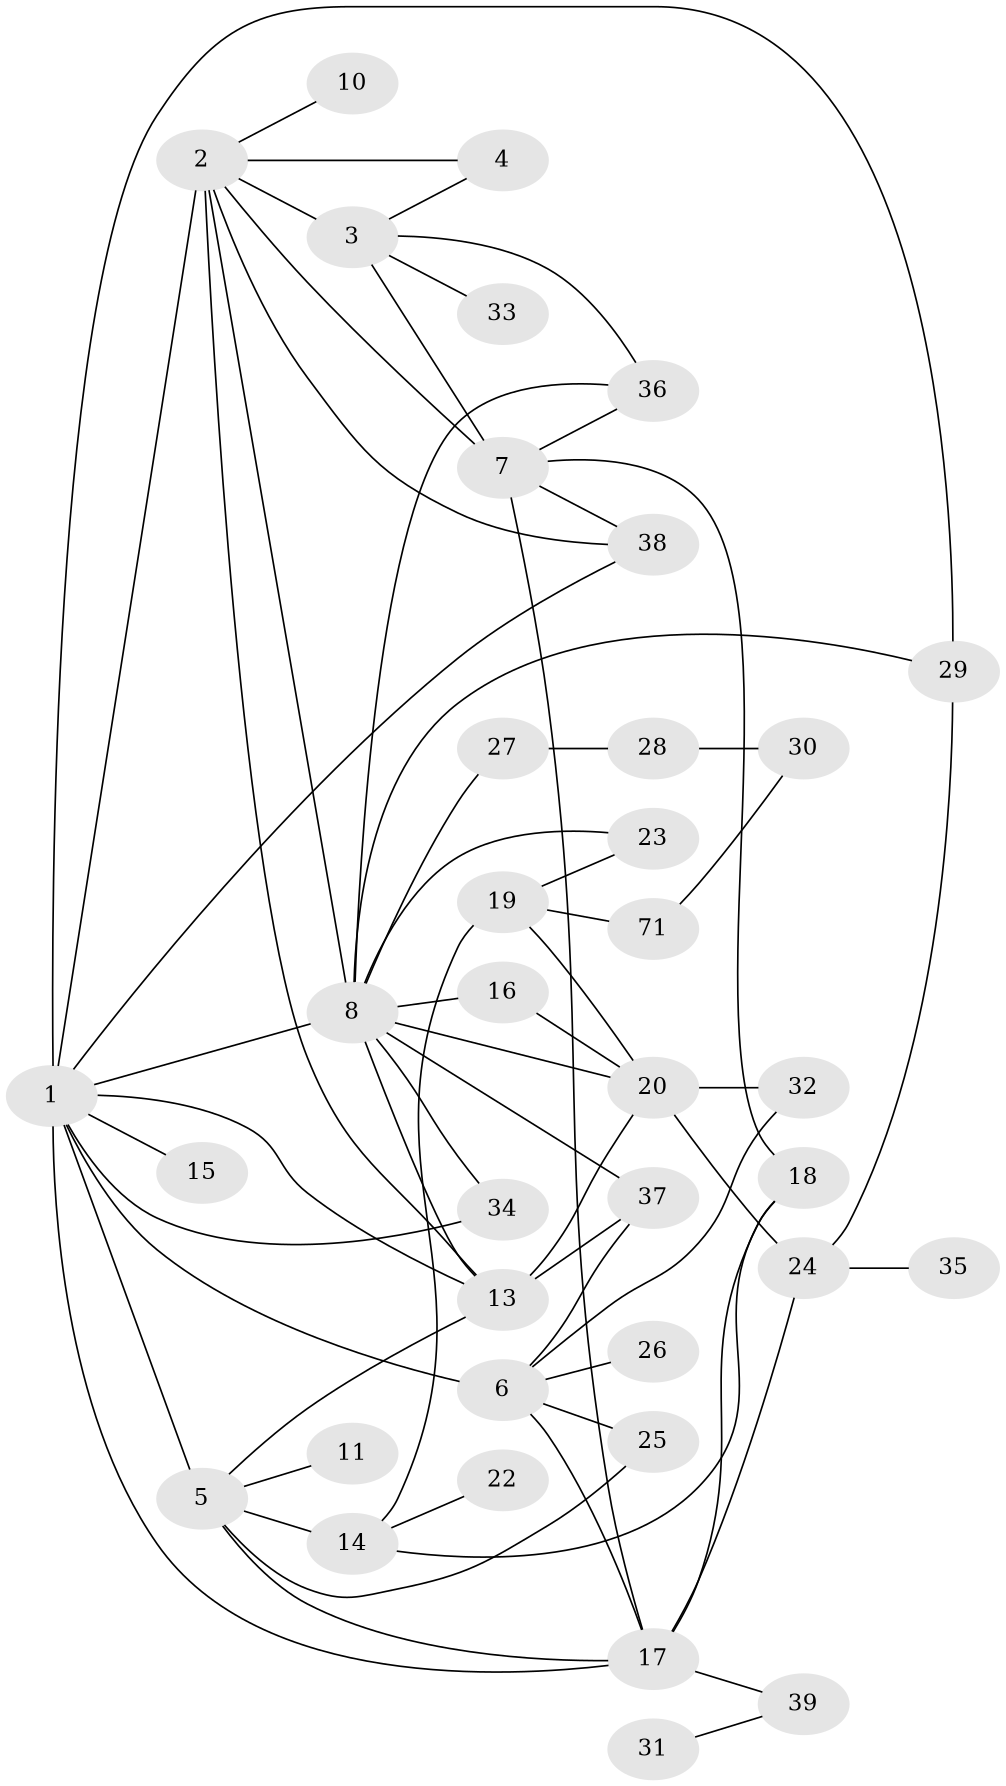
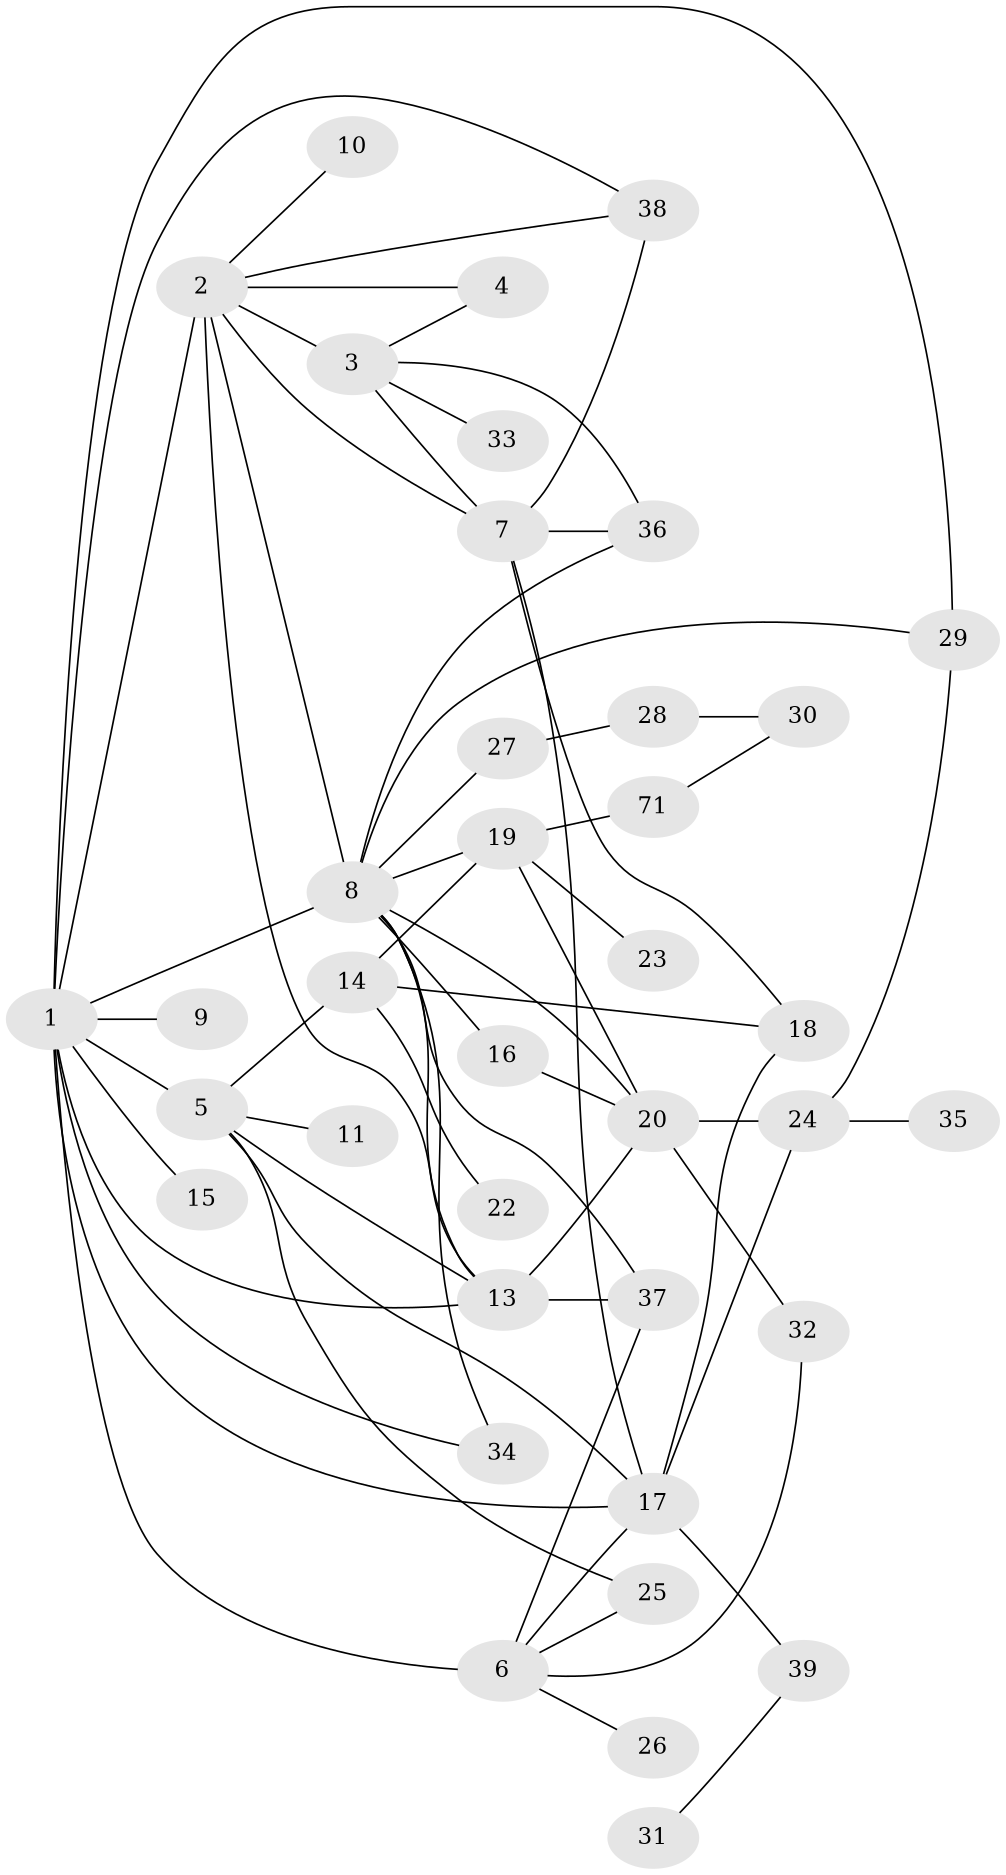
edge "23" -- "8": now "19" -- "8"
node "9": added
